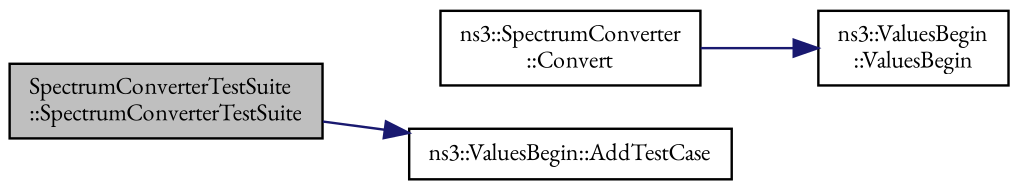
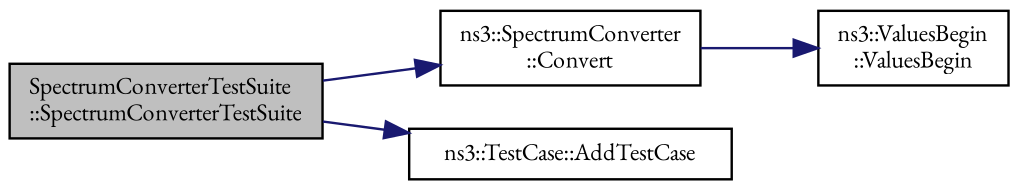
edge "SpectrumConverterTestSuite ::SpectrumConverterTestSuite" -> "ns3::SpectrumConverter ::Convert": added
node "ns3::ValuesBegin::AddTestCase": label "ns3::ValuesBegin::AddTestCase" -> "ns3::TestCase::AddTestCase"
